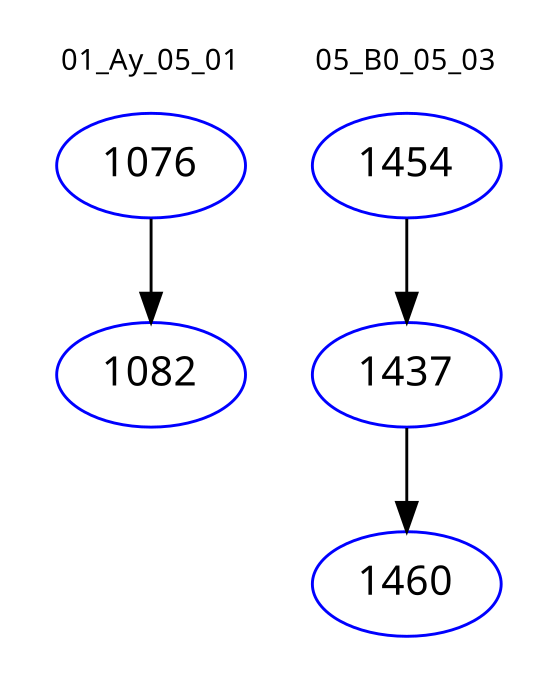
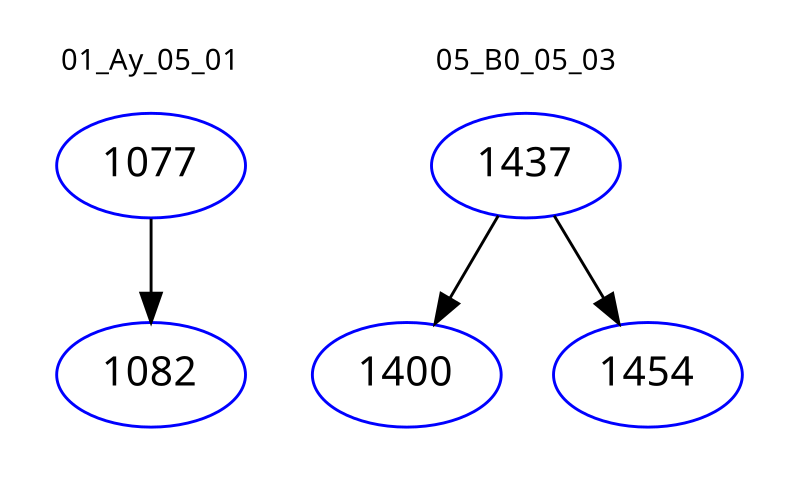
node "1076": label "1076" -> "1077"
edge "1454" -> "1437": reversed
node "1460": label "1460" -> "1400"
